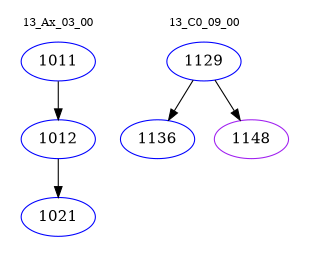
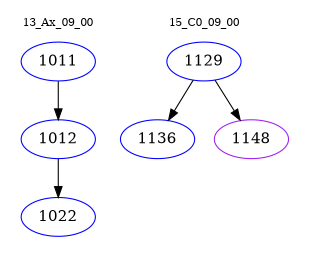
cluster "13_Ax_03_00": label "13_Ax_03_00" -> "13_Ax_09_00"
cluster "13_C0_09_00": label "13_C0_09_00" -> "15_C0_09_00"
node "1021": label "1021" -> "1022"
